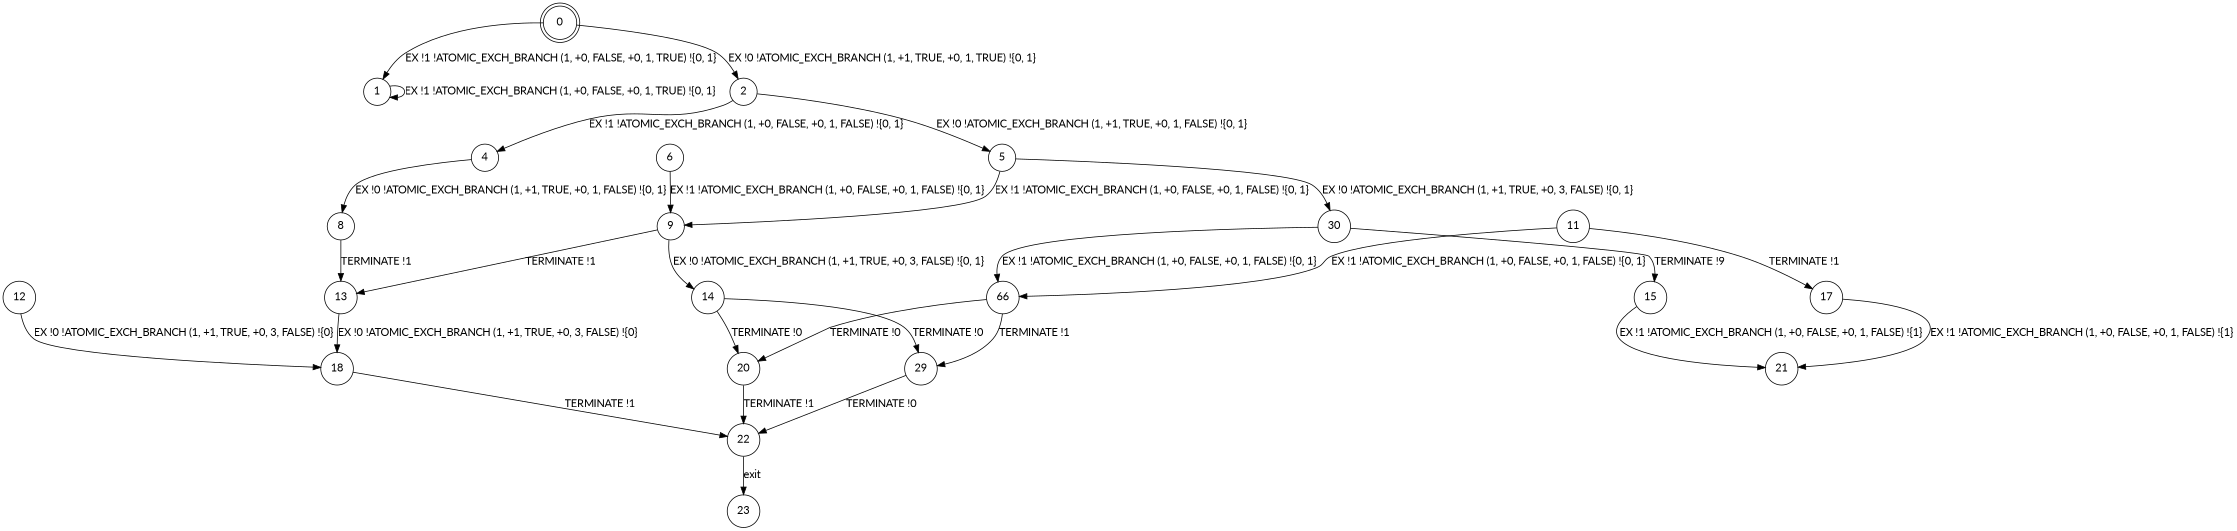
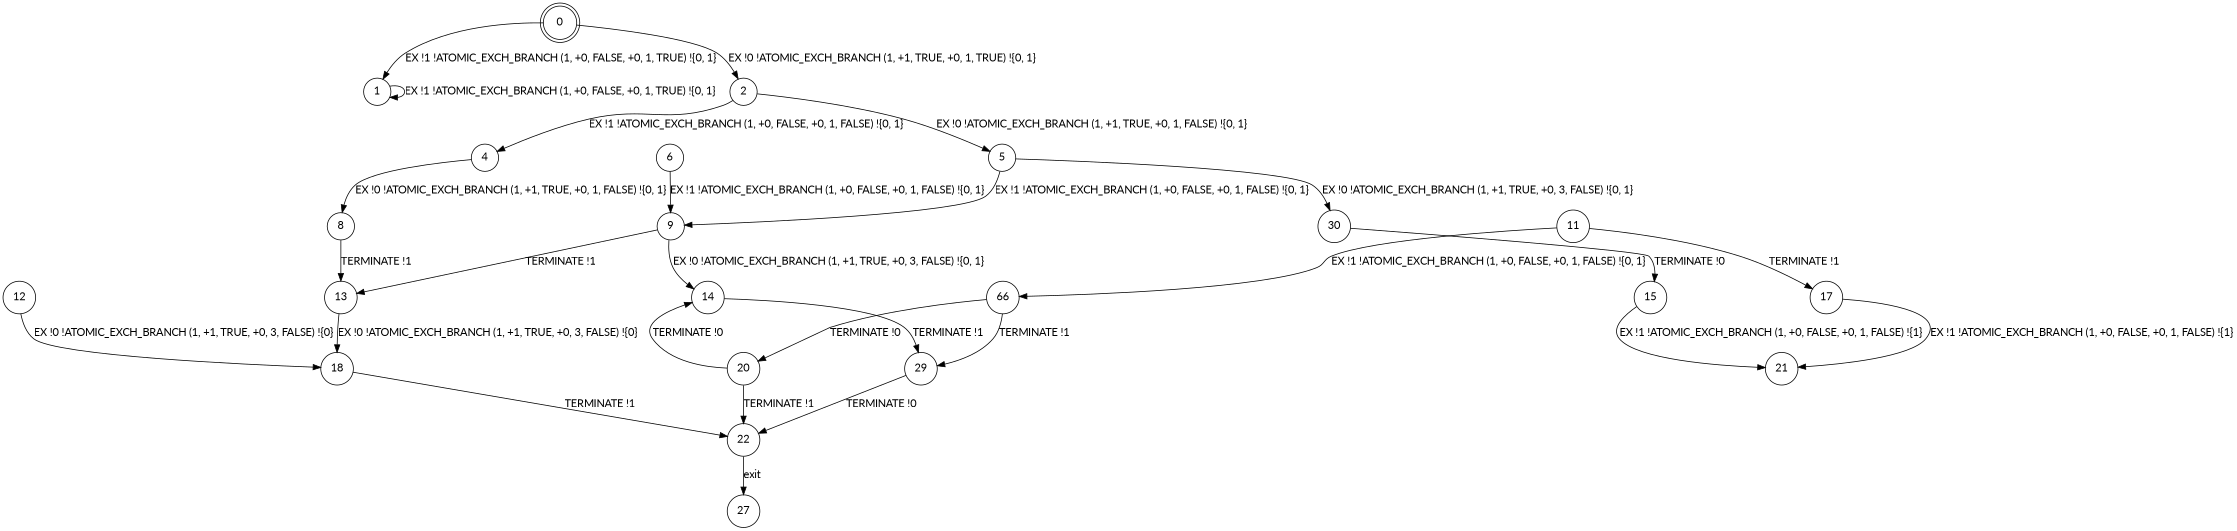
edge "30" -> "66": removed, label "EX !1 !ATOMIC_EXCH_BRANCH (1, +0, FALSE, +0, 1, FALSE) !{0, 1}"
edge "30" -> "15": label "TERMINATE !9" -> "TERMINATE !0"
edge "14" -> "20": reversed
edge "14" -> "29": label "TERMINATE !0" -> "TERMINATE !1"
node "23": label "23" -> "27"
